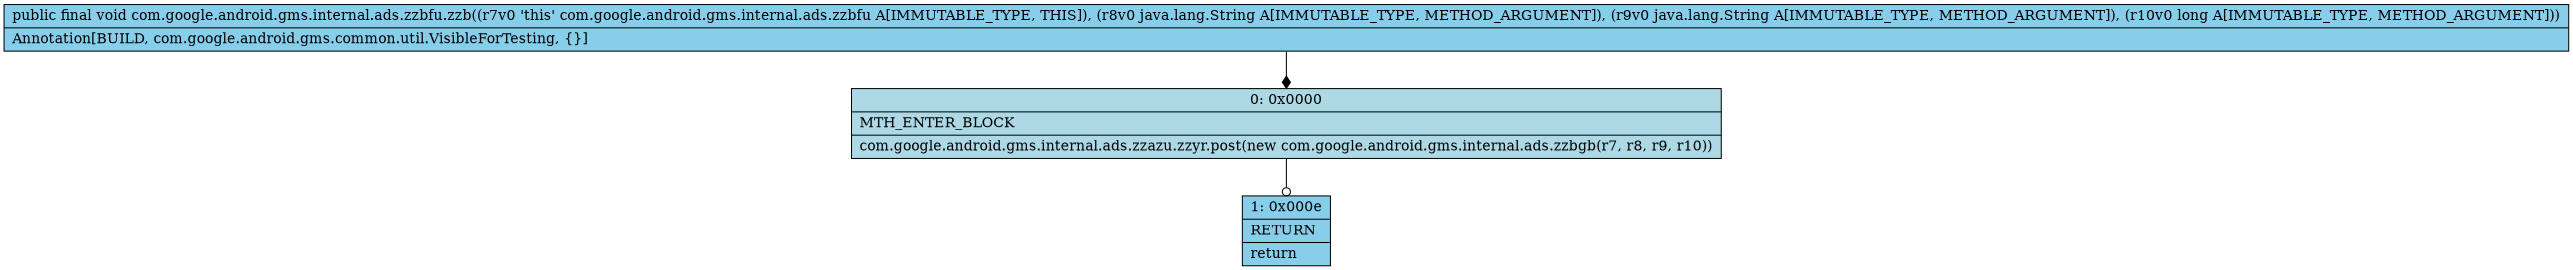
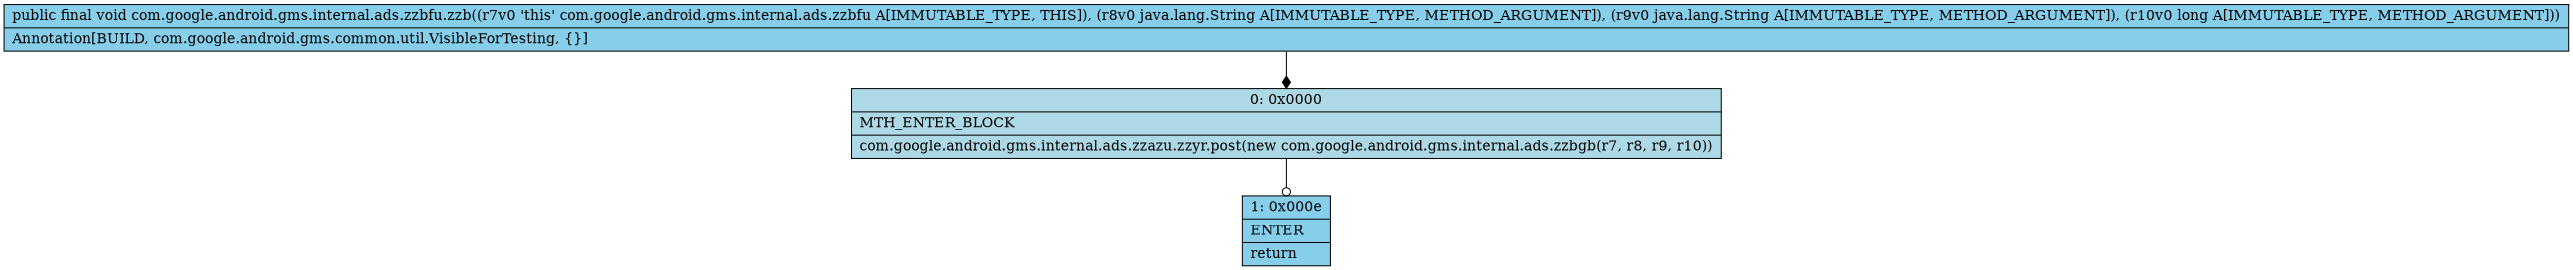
node "1: 0x000e": text "RETURN" -> "ENTER"
